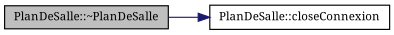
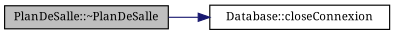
node "PlanDeSalle::closeConnexion": label "PlanDeSalle::closeConnexion" -> "Database::closeConnexion"
